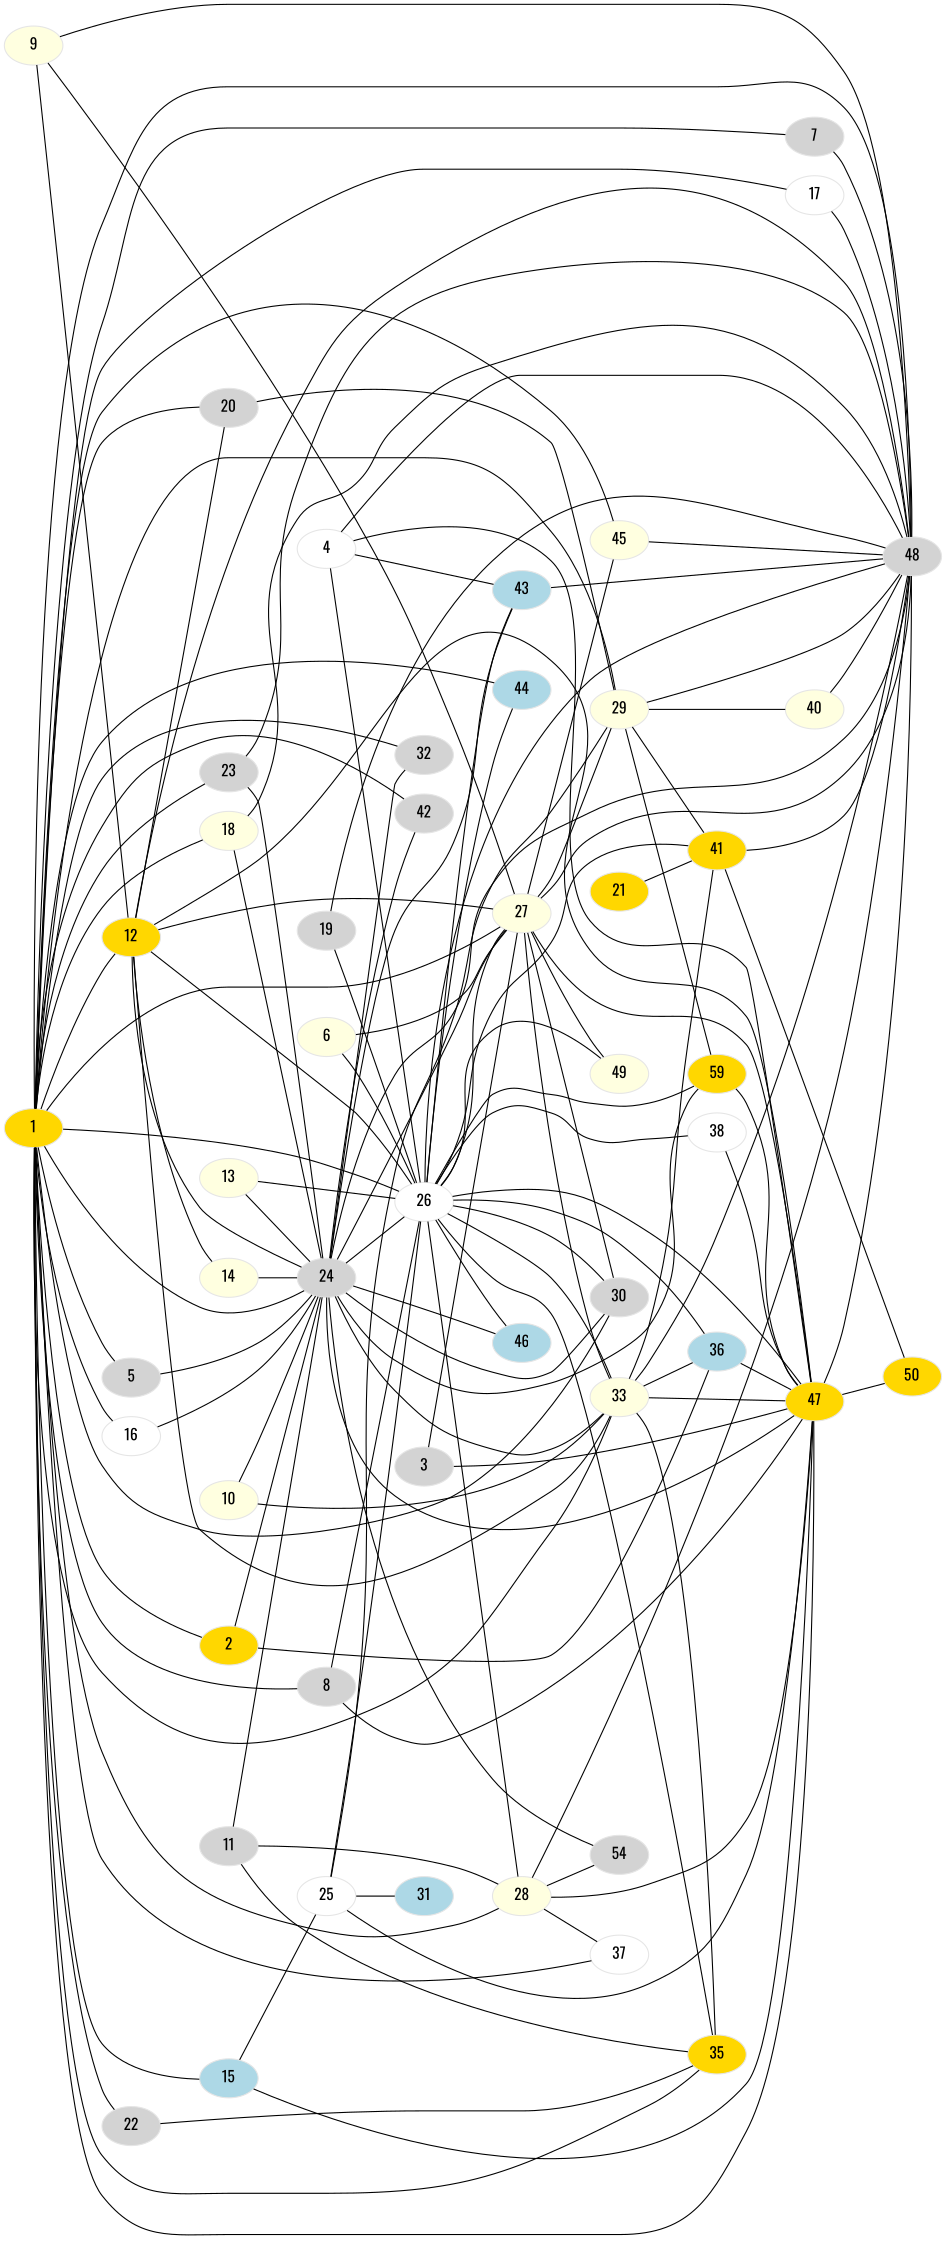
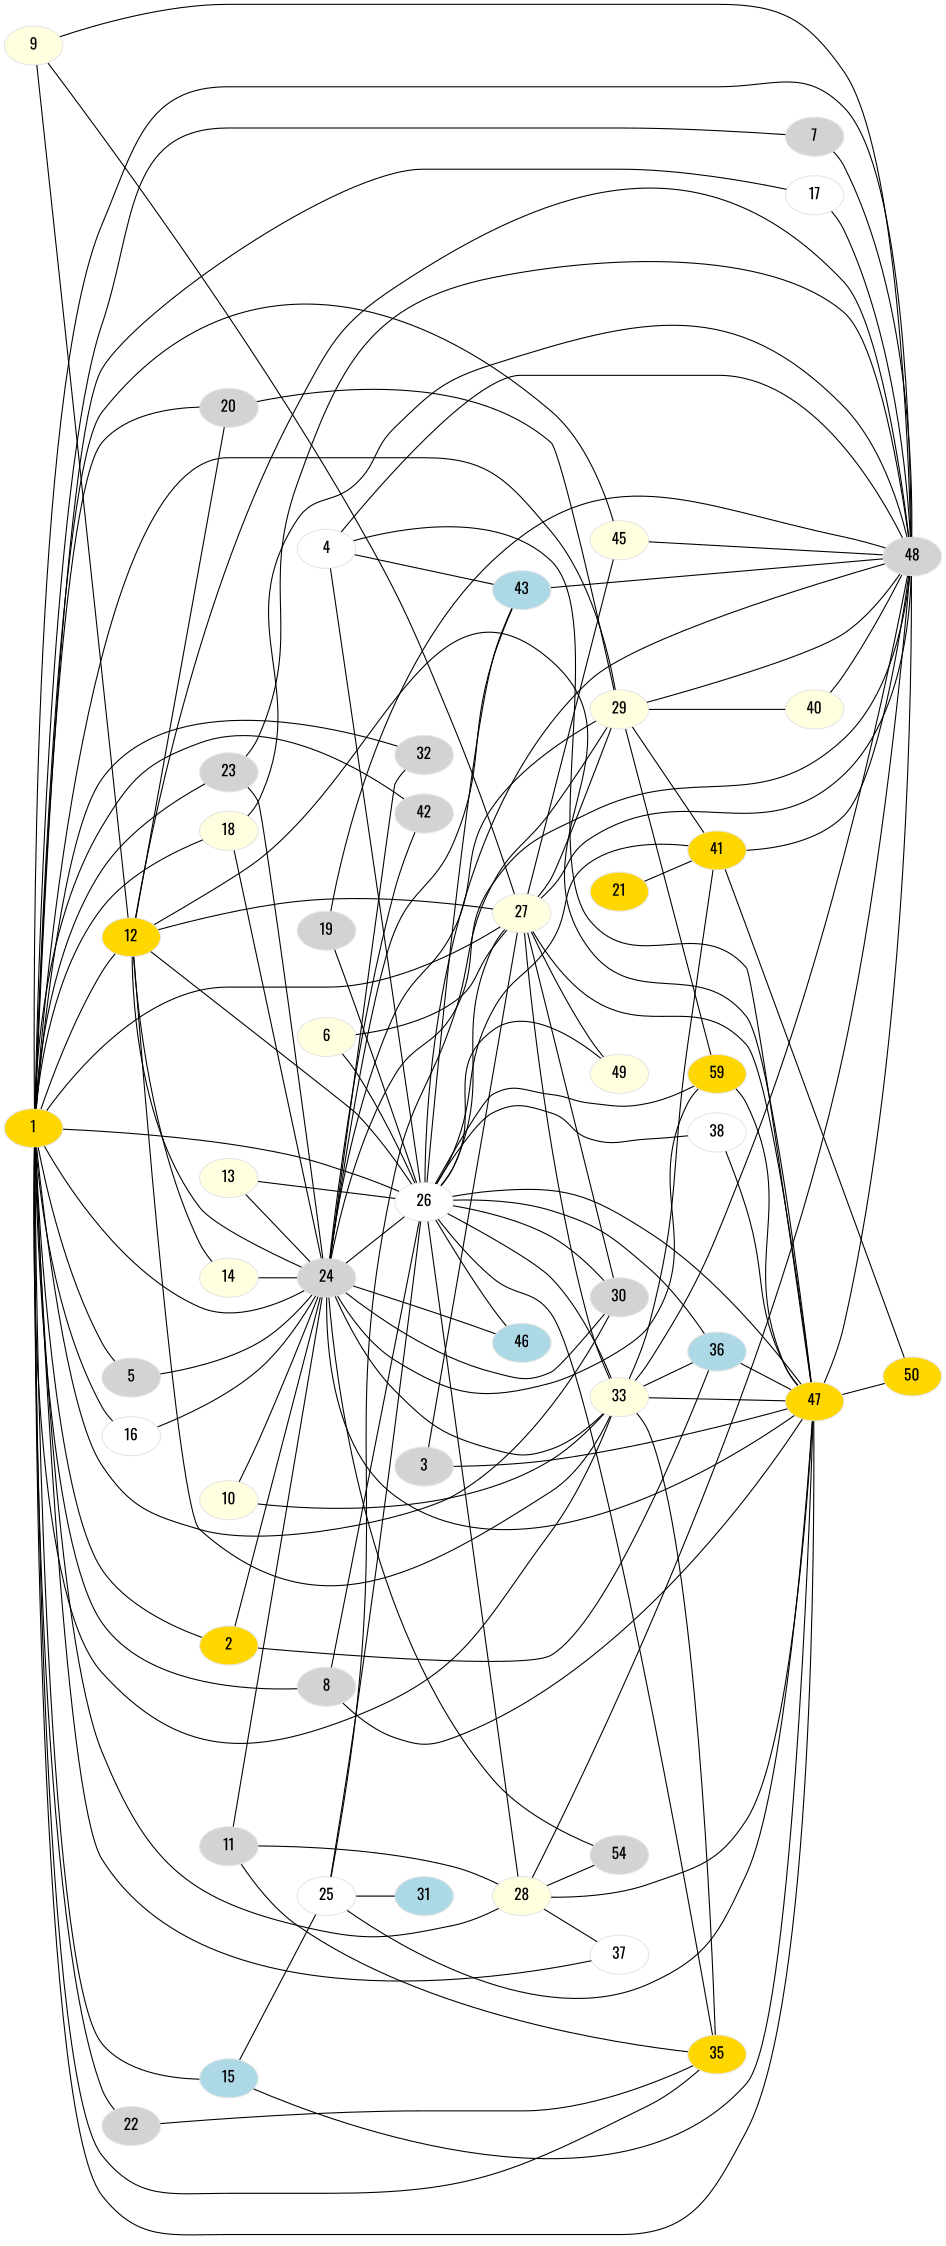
node "44": removed
edge "27" -- "24": now "29" -- "24"
